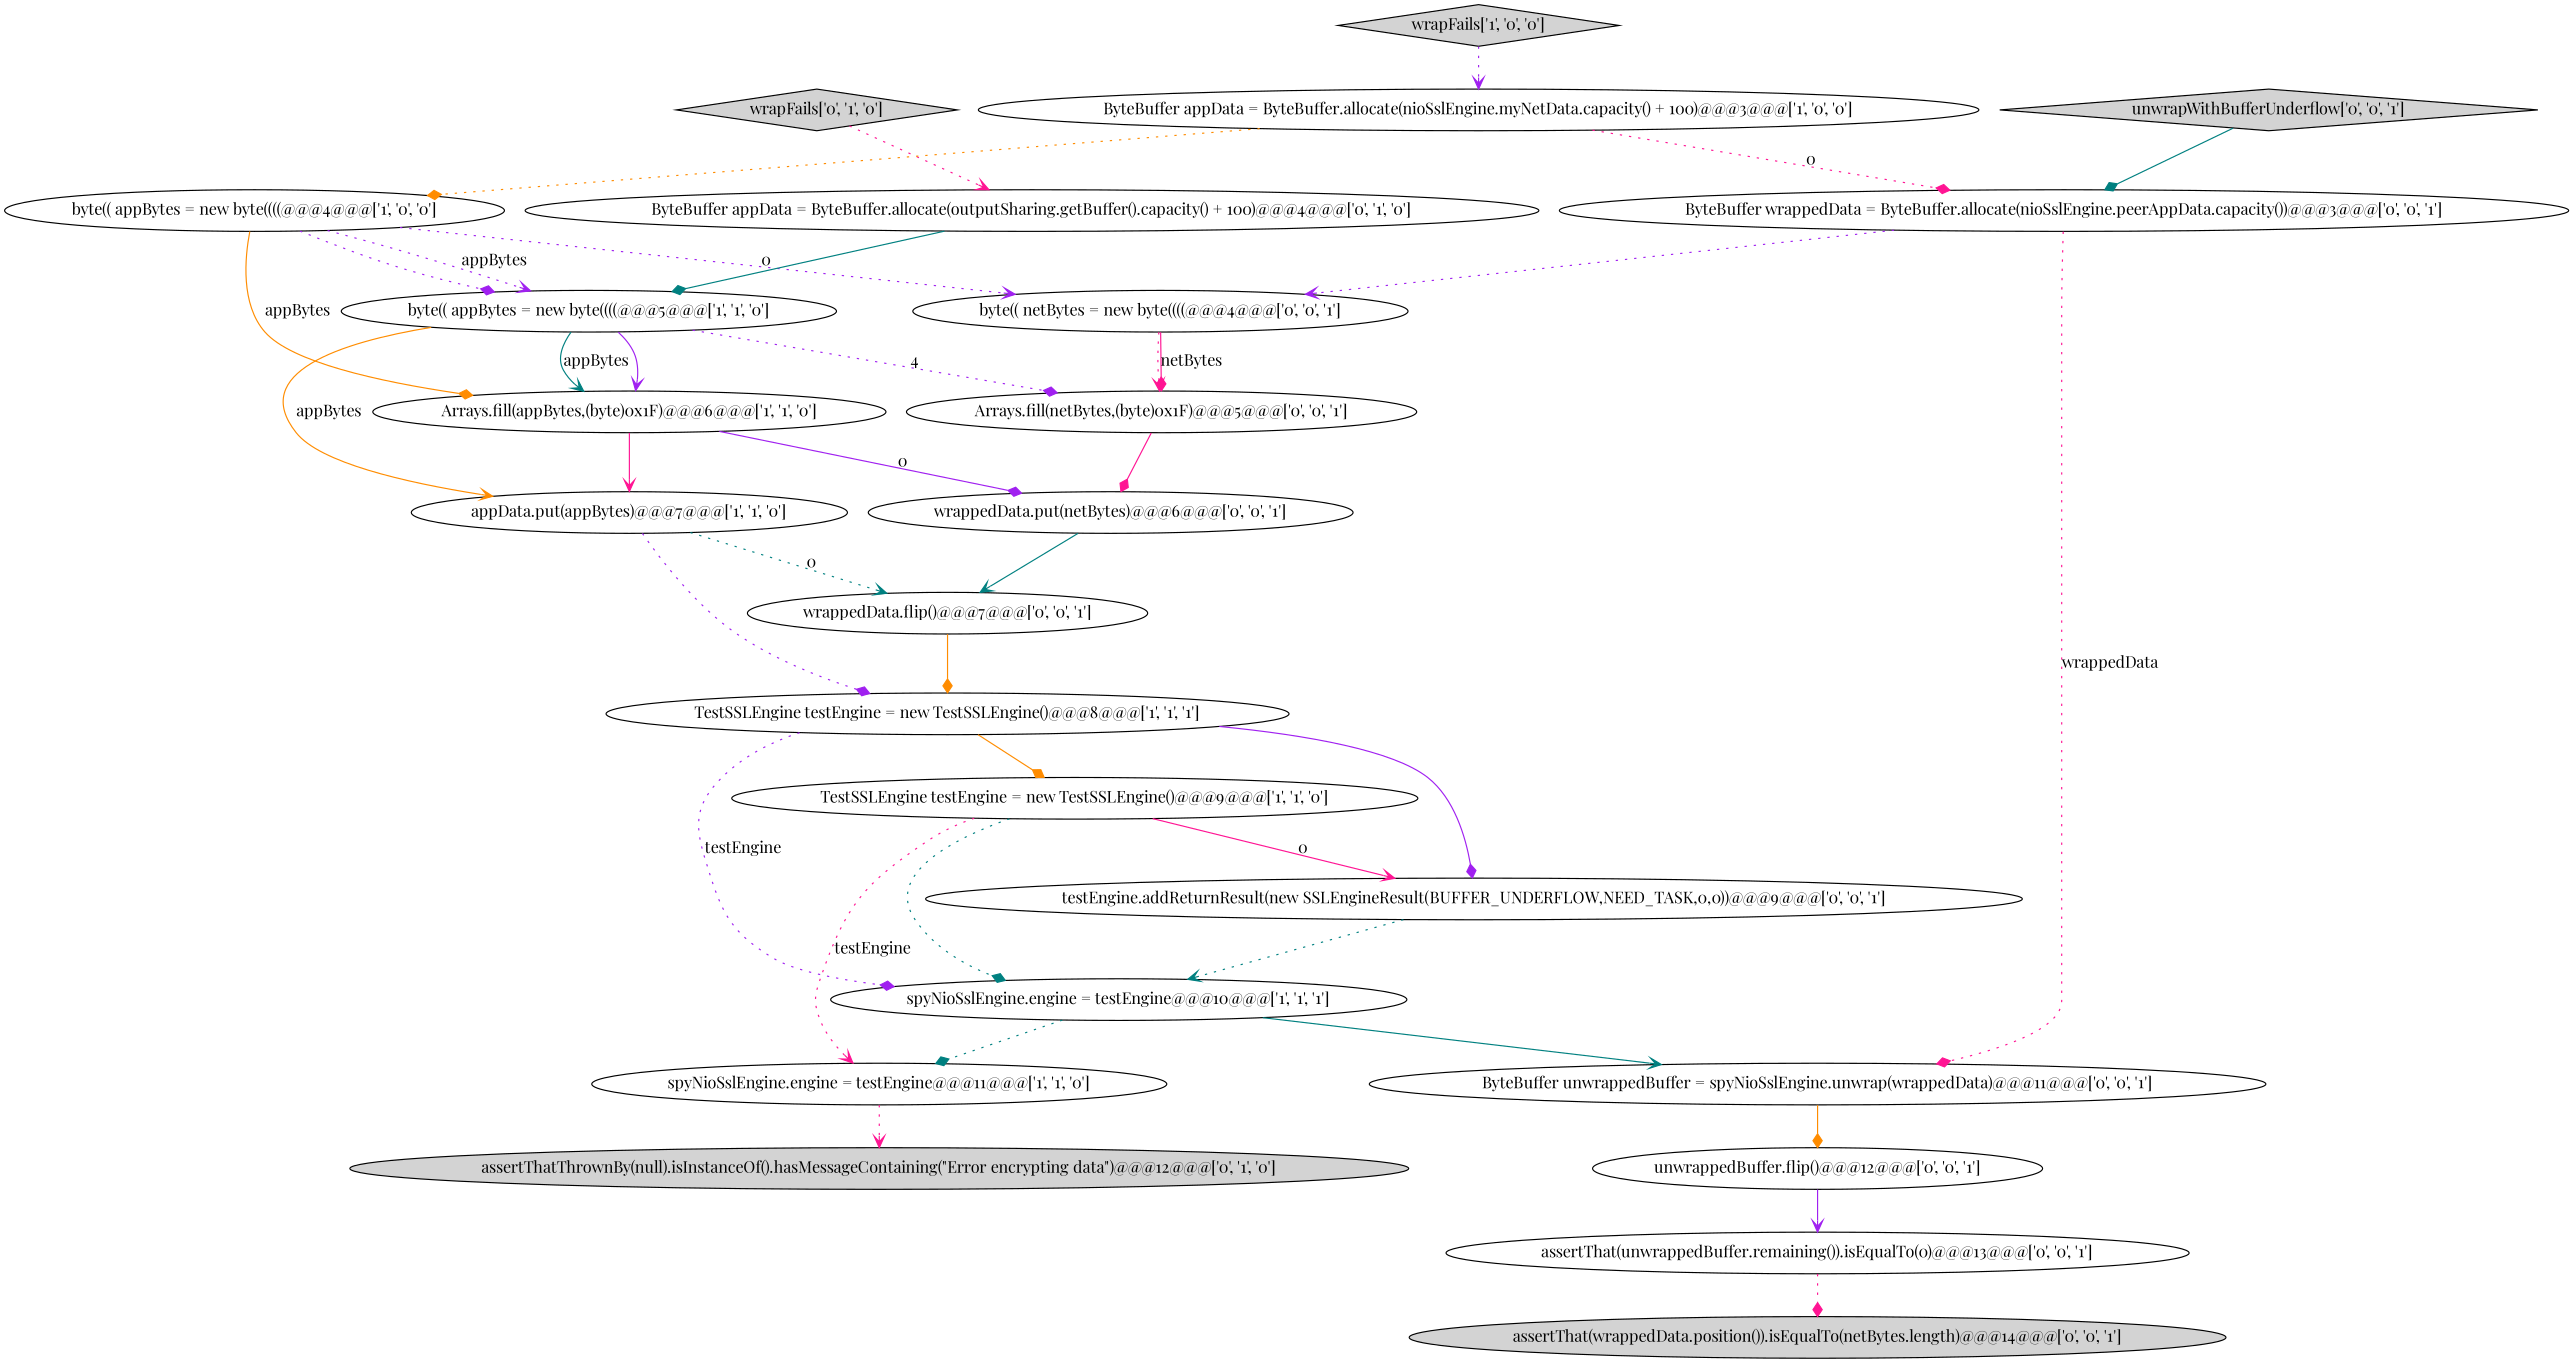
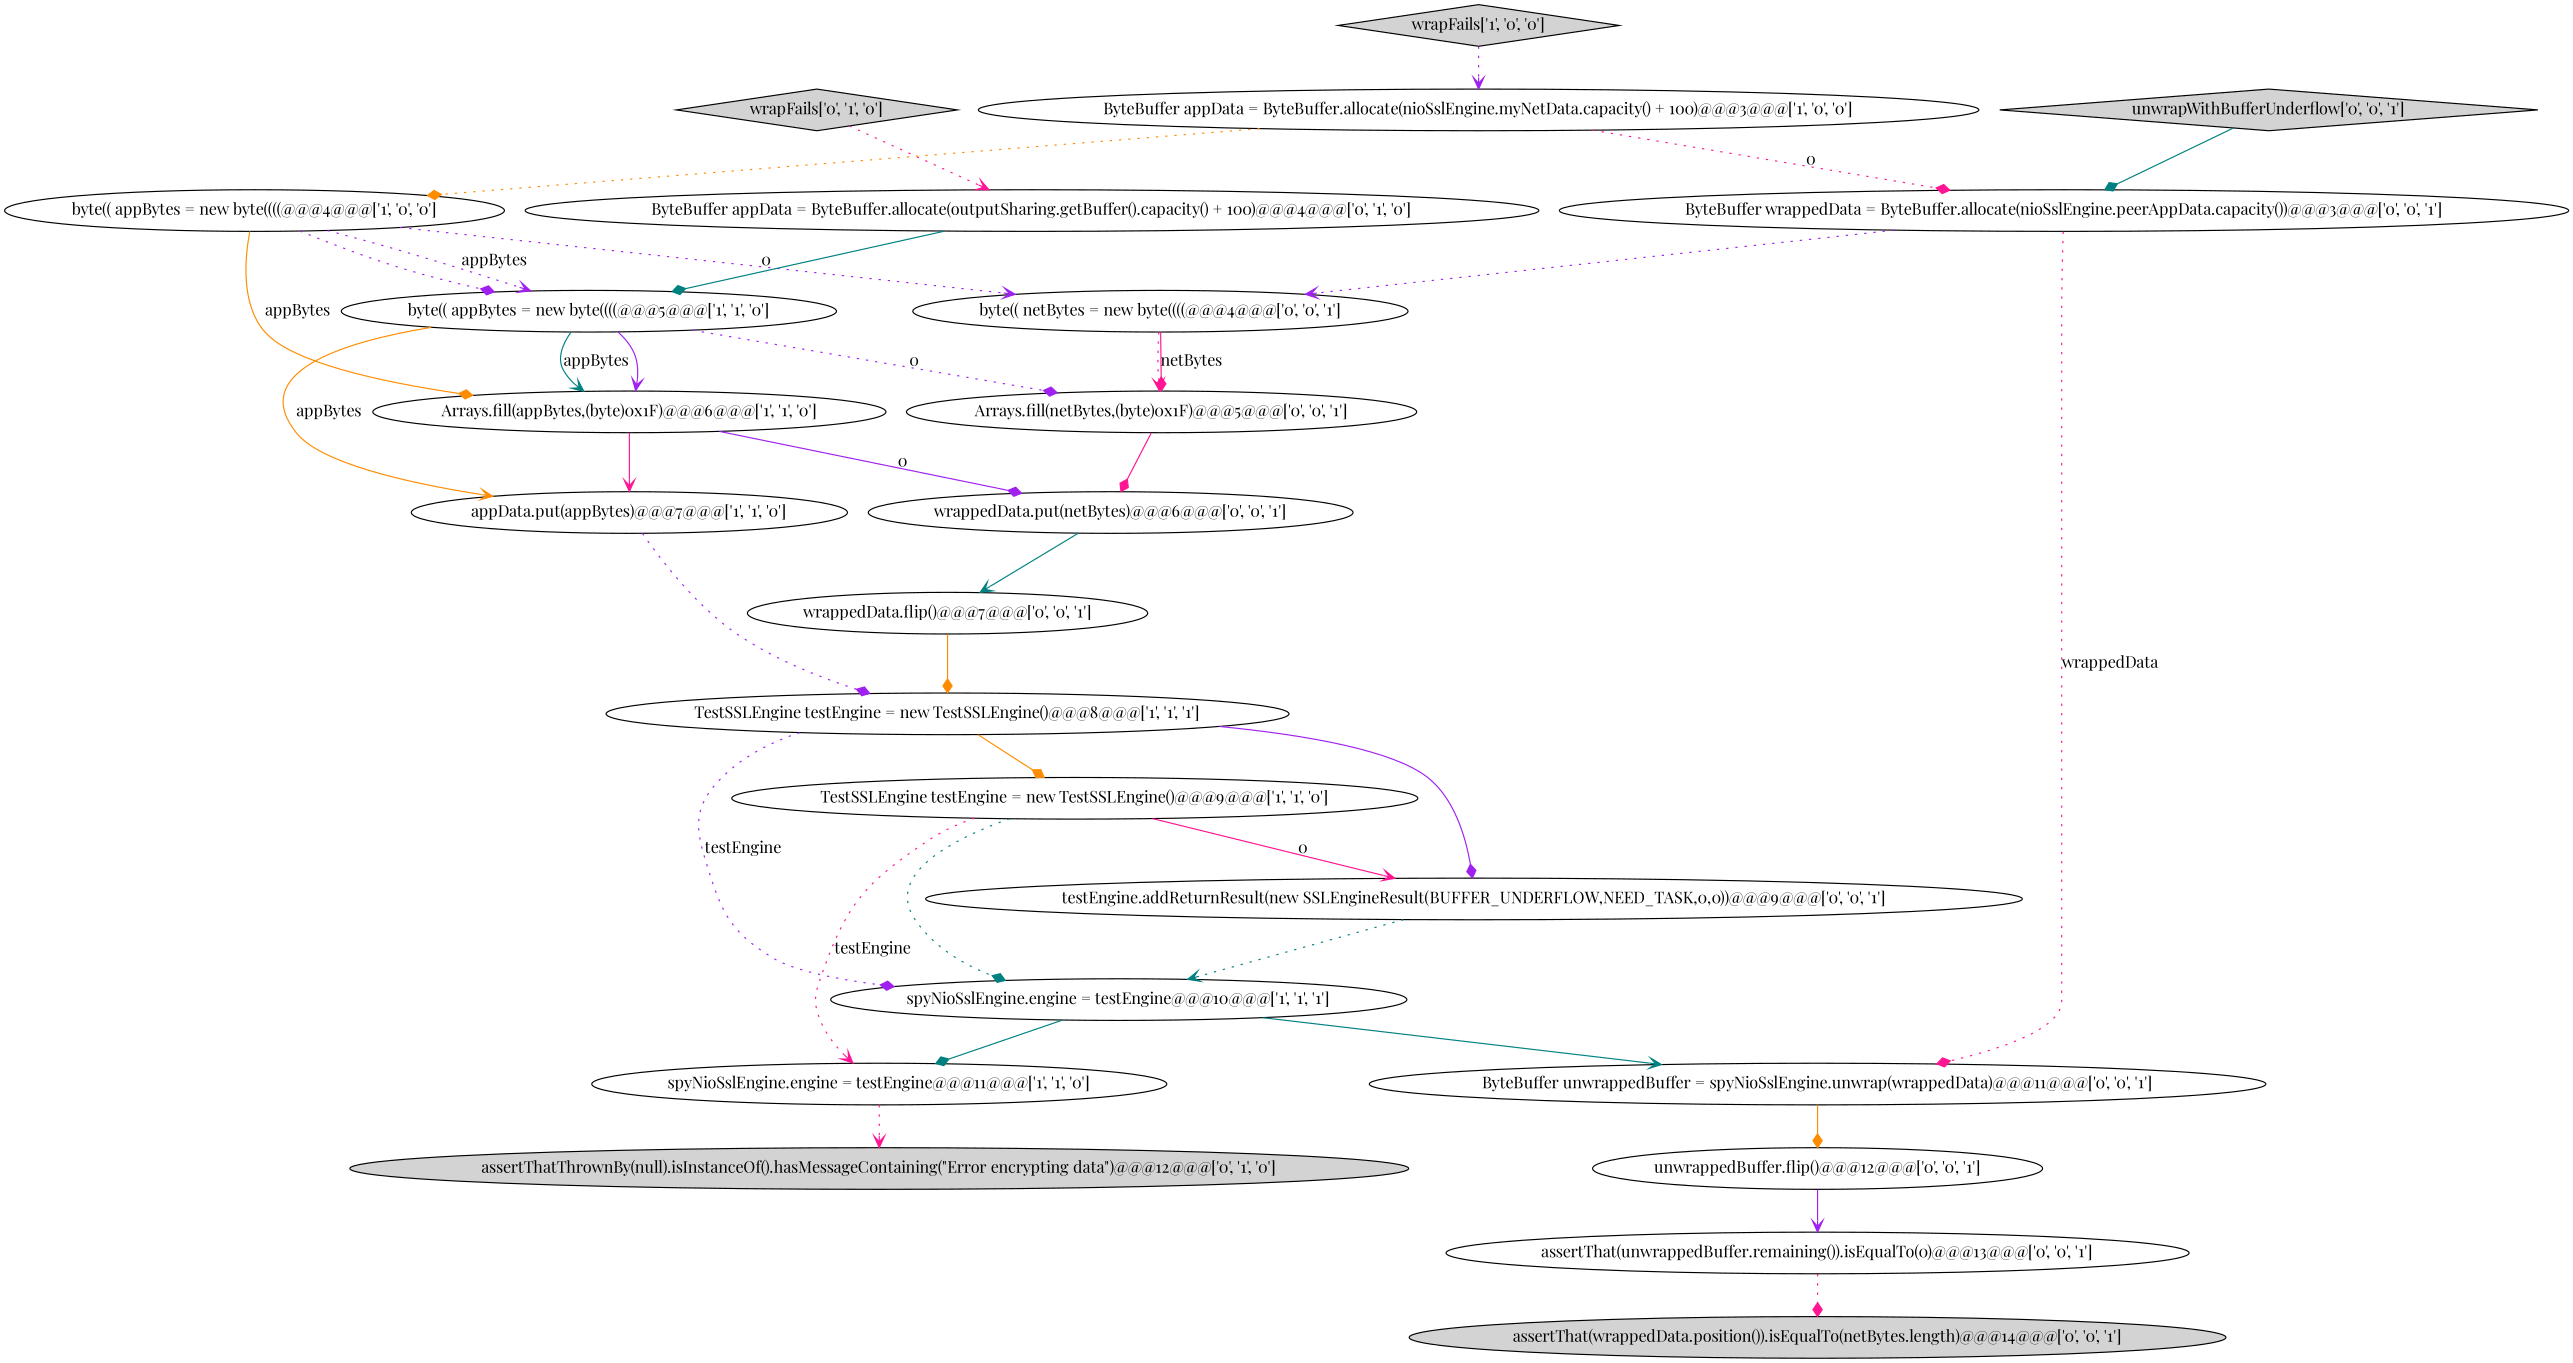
edge "byte(( appBytes = new byte((((@@@5@@@['1', '1', '0']" -> "Arrays.fill(netBytes,(byte)0x1F)@@@5@@@['0', '0', '1']": label "4" -> "0"
edge "appData.put(appBytes)@@@7@@@['1', '1', '0']" -> "wrappedData.flip()@@@7@@@['0', '0', '1']": removed, label "0"
edge "spyNioSslEngine.engine = testEngine@@@10@@@['1', '1', '1']" -> "spyNioSslEngine.engine = testEngine@@@11@@@['1', '1', '0']": style dotted -> solid
